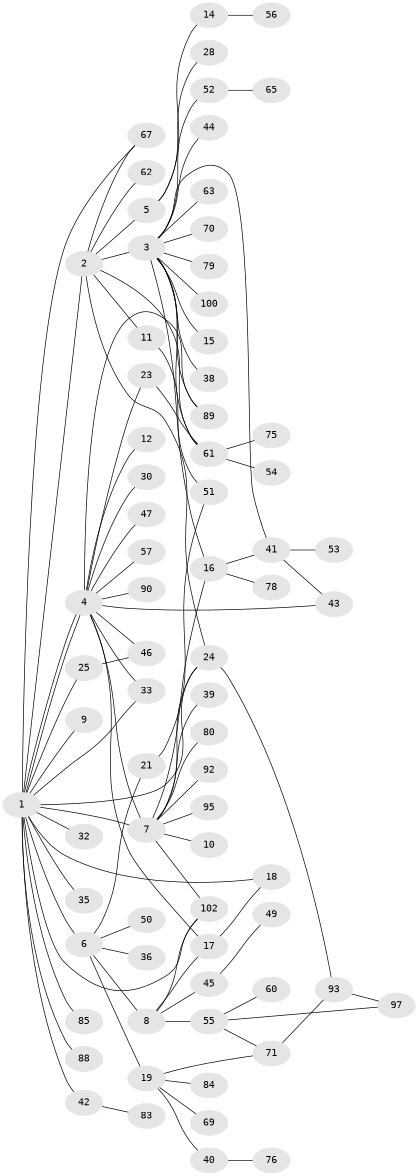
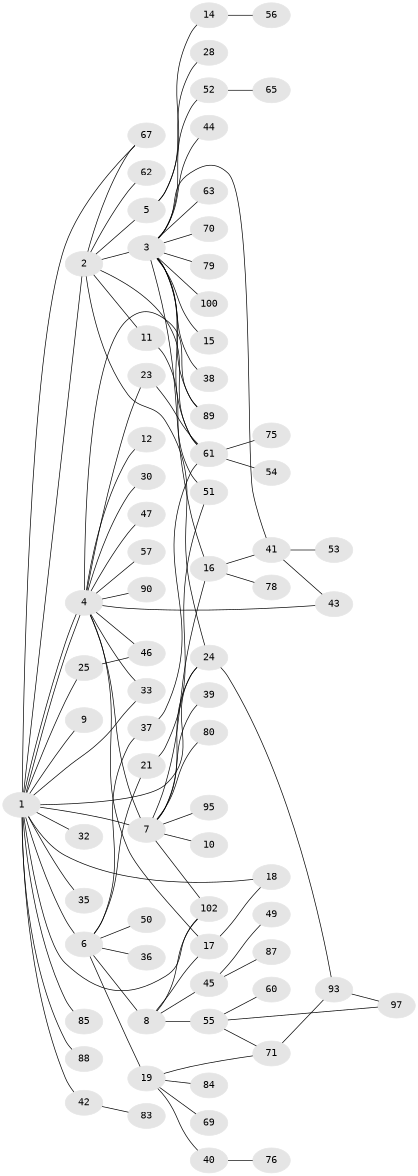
node "37": added
node "92": removed
node "87": added
